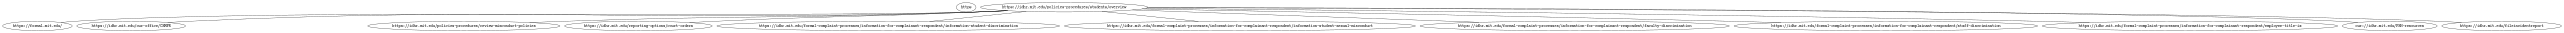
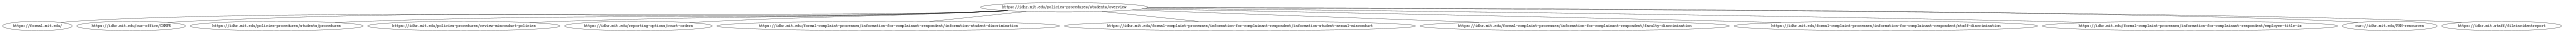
node "https": removed
node "https://idhr.mit.edu/policies-procedures/students/procedures": added
node "https://idhr.mit.edu/fileincidentreport": label "https://idhr.mit.edu/fileincidentreport" -> "https://idhr.mit.staff/fileincidentreport"
